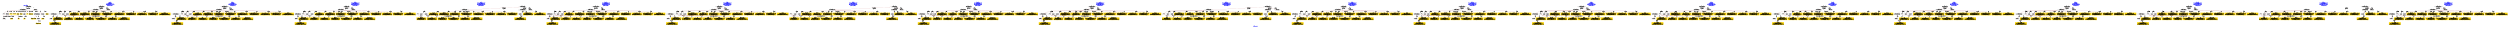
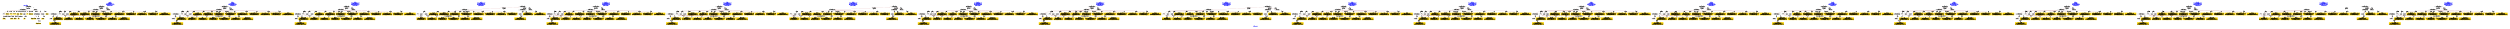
node "galleryLabel": fillcolor lightgray -> gold
node "nationality": fillcolor lightgray -> gold
node "deathDate": added
